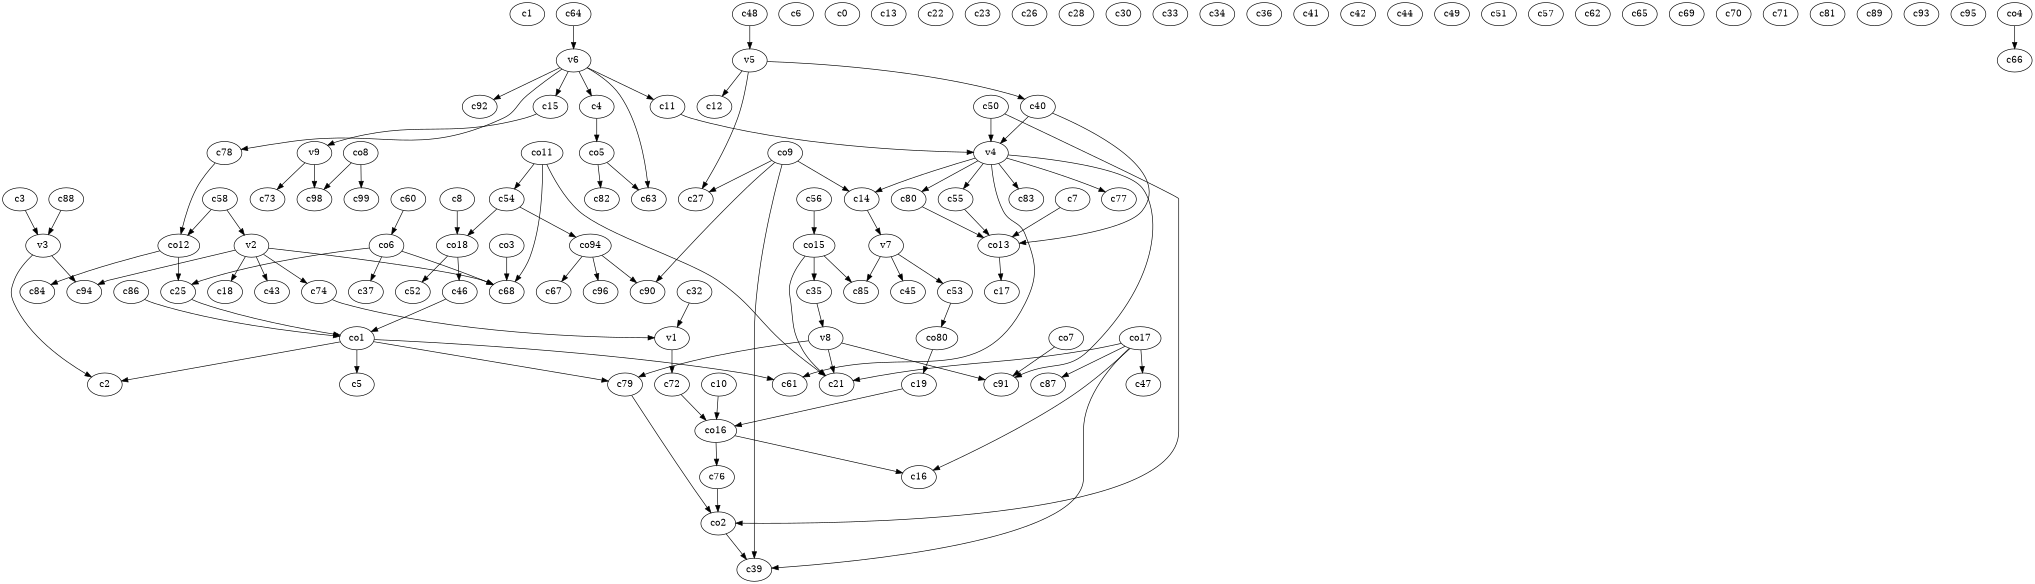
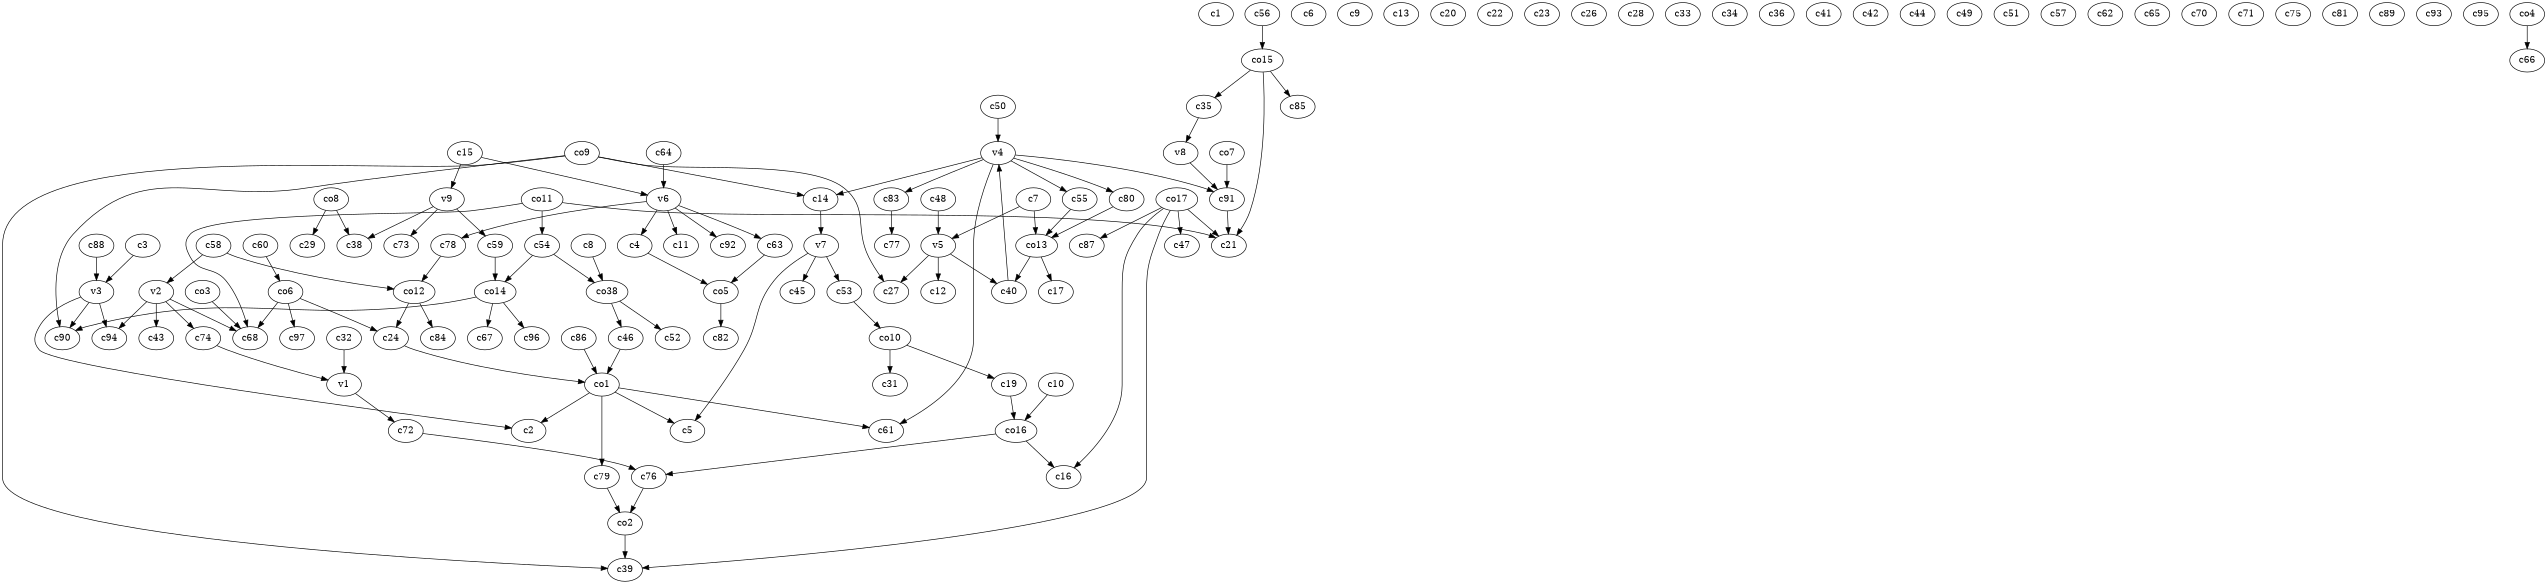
node "c0": label "c0" -> "c9"
node "c30": removed
node "c20": added
node "c69": removed
node "c75": added
edge "v6" -> "c15": reversed
edge "c11" -> "v4": removed
edge "v4" -> "c77": now "c83" -> "c77"
edge "co5" -> "c63": reversed
node "c98": label "c98" -> "c38"
node "c99": label "c99" -> "c29"
edge "c40" -> "co13": reversed
edge "c7" -> "v5": added
node "co18": label "co18" -> "co38"
node "c59": added
node "co94": label "co94" -> "co14"
edge "v7" -> "c85": now "v7" -> "c5"
node "c25": label "c25" -> "c24"
node "c18": removed
node "c37": label "c37" -> "c97"
edge "v3" -> "c90": added
node "co80": label "co80" -> "co10"
edge "v8" -> "c79": removed
edge "v8" -> "c21": now "c91" -> "c21"
node "c31": added
edge "c72" -> "co16": now "c72" -> "c76"
edge "c50" -> "co2": removed
